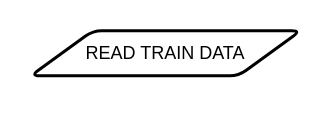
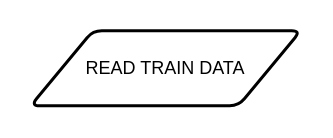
node "READ TRAIN DATA": size 270x45 -> 270x75
